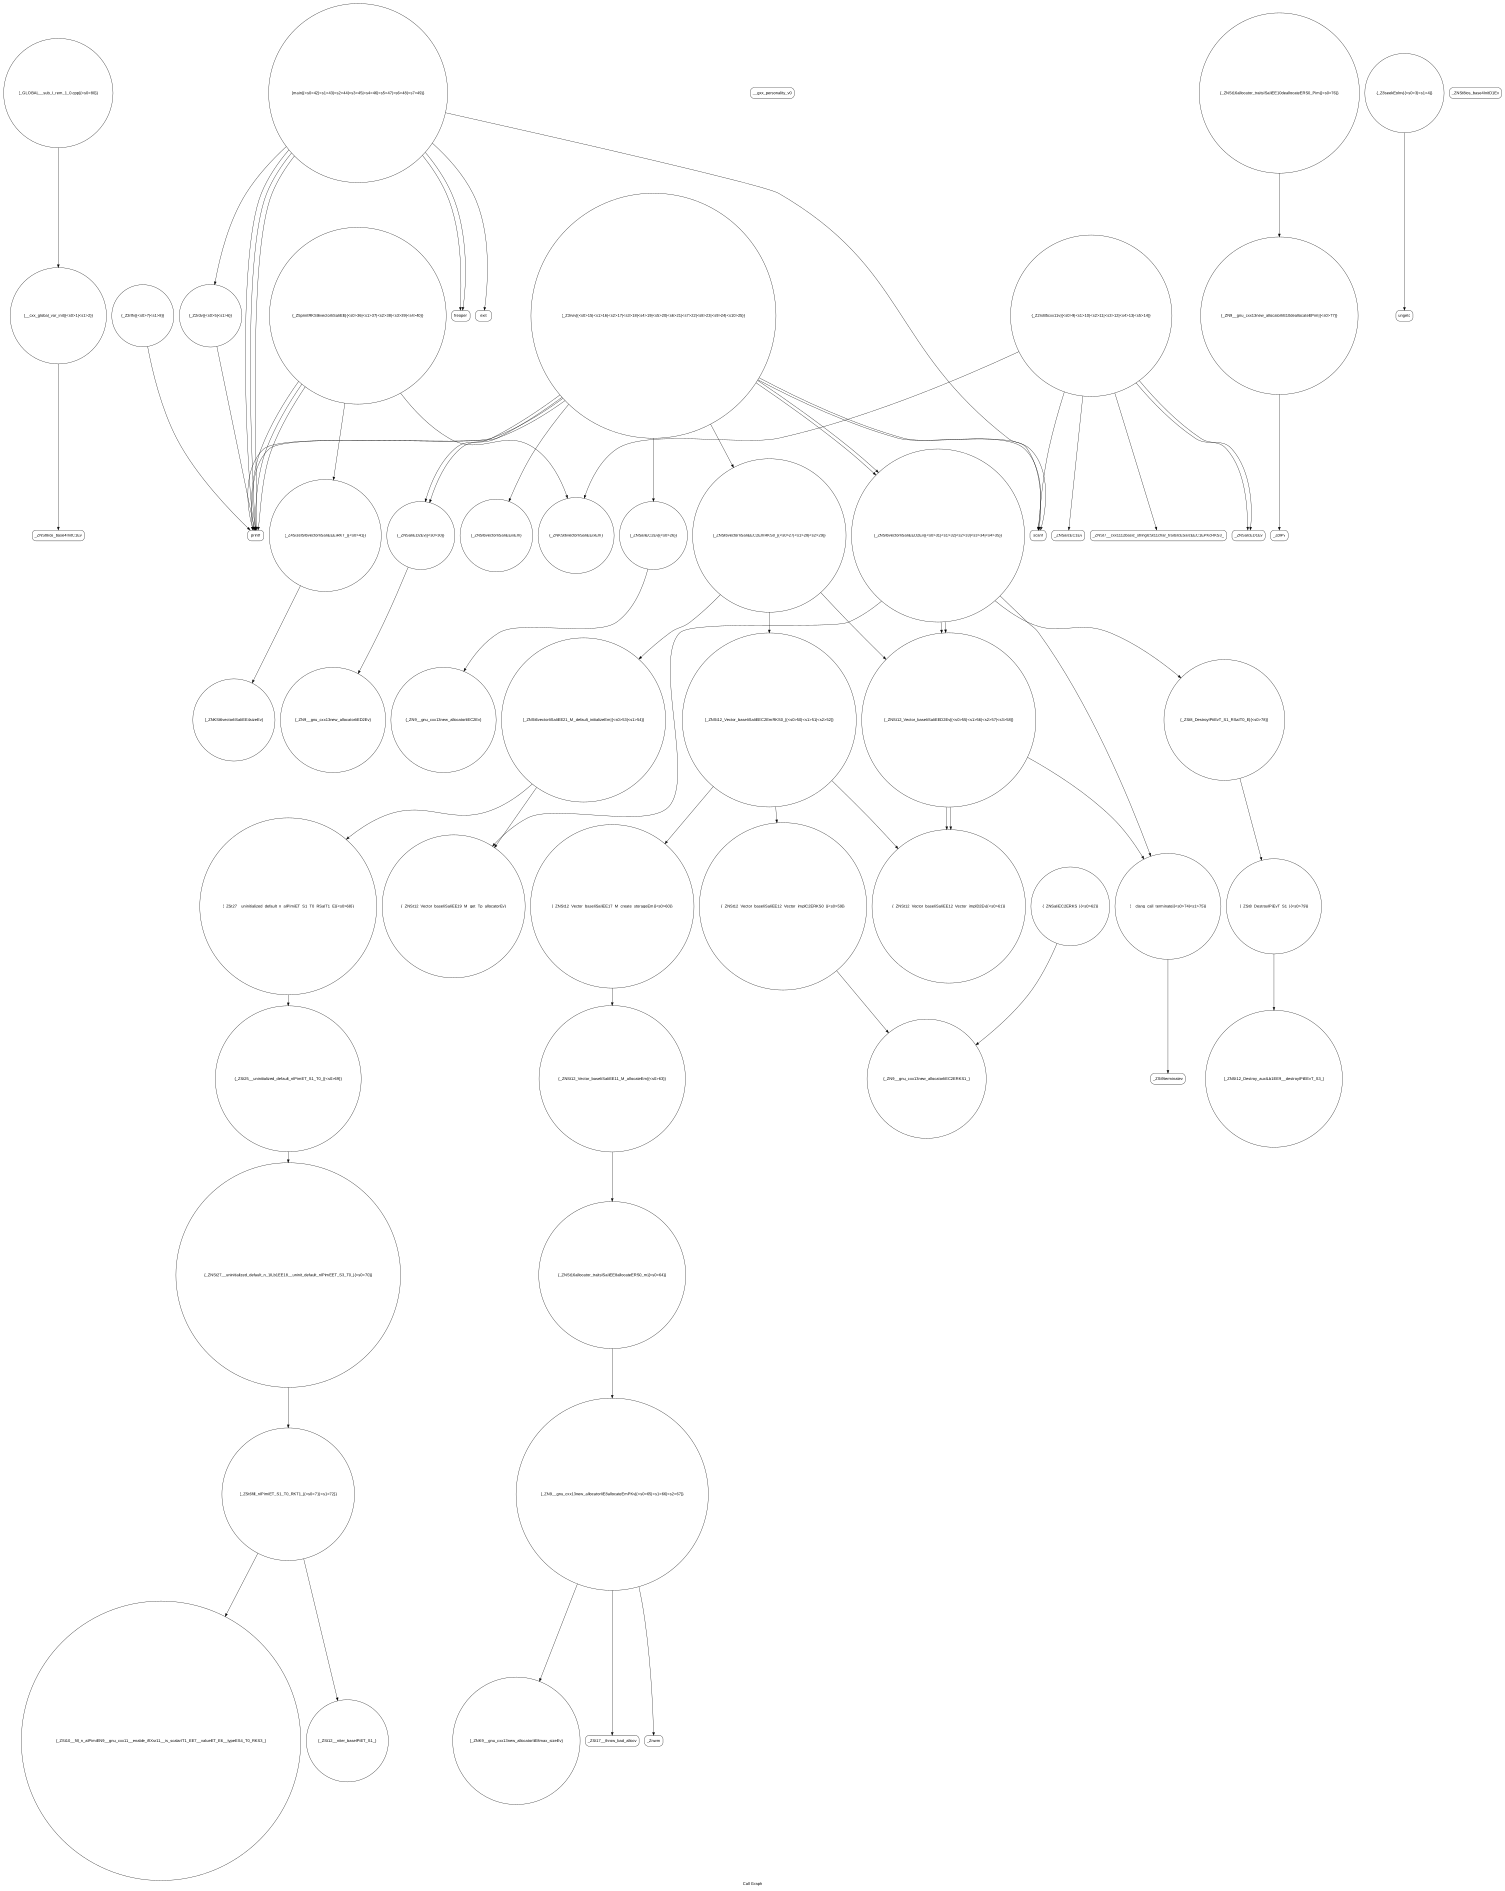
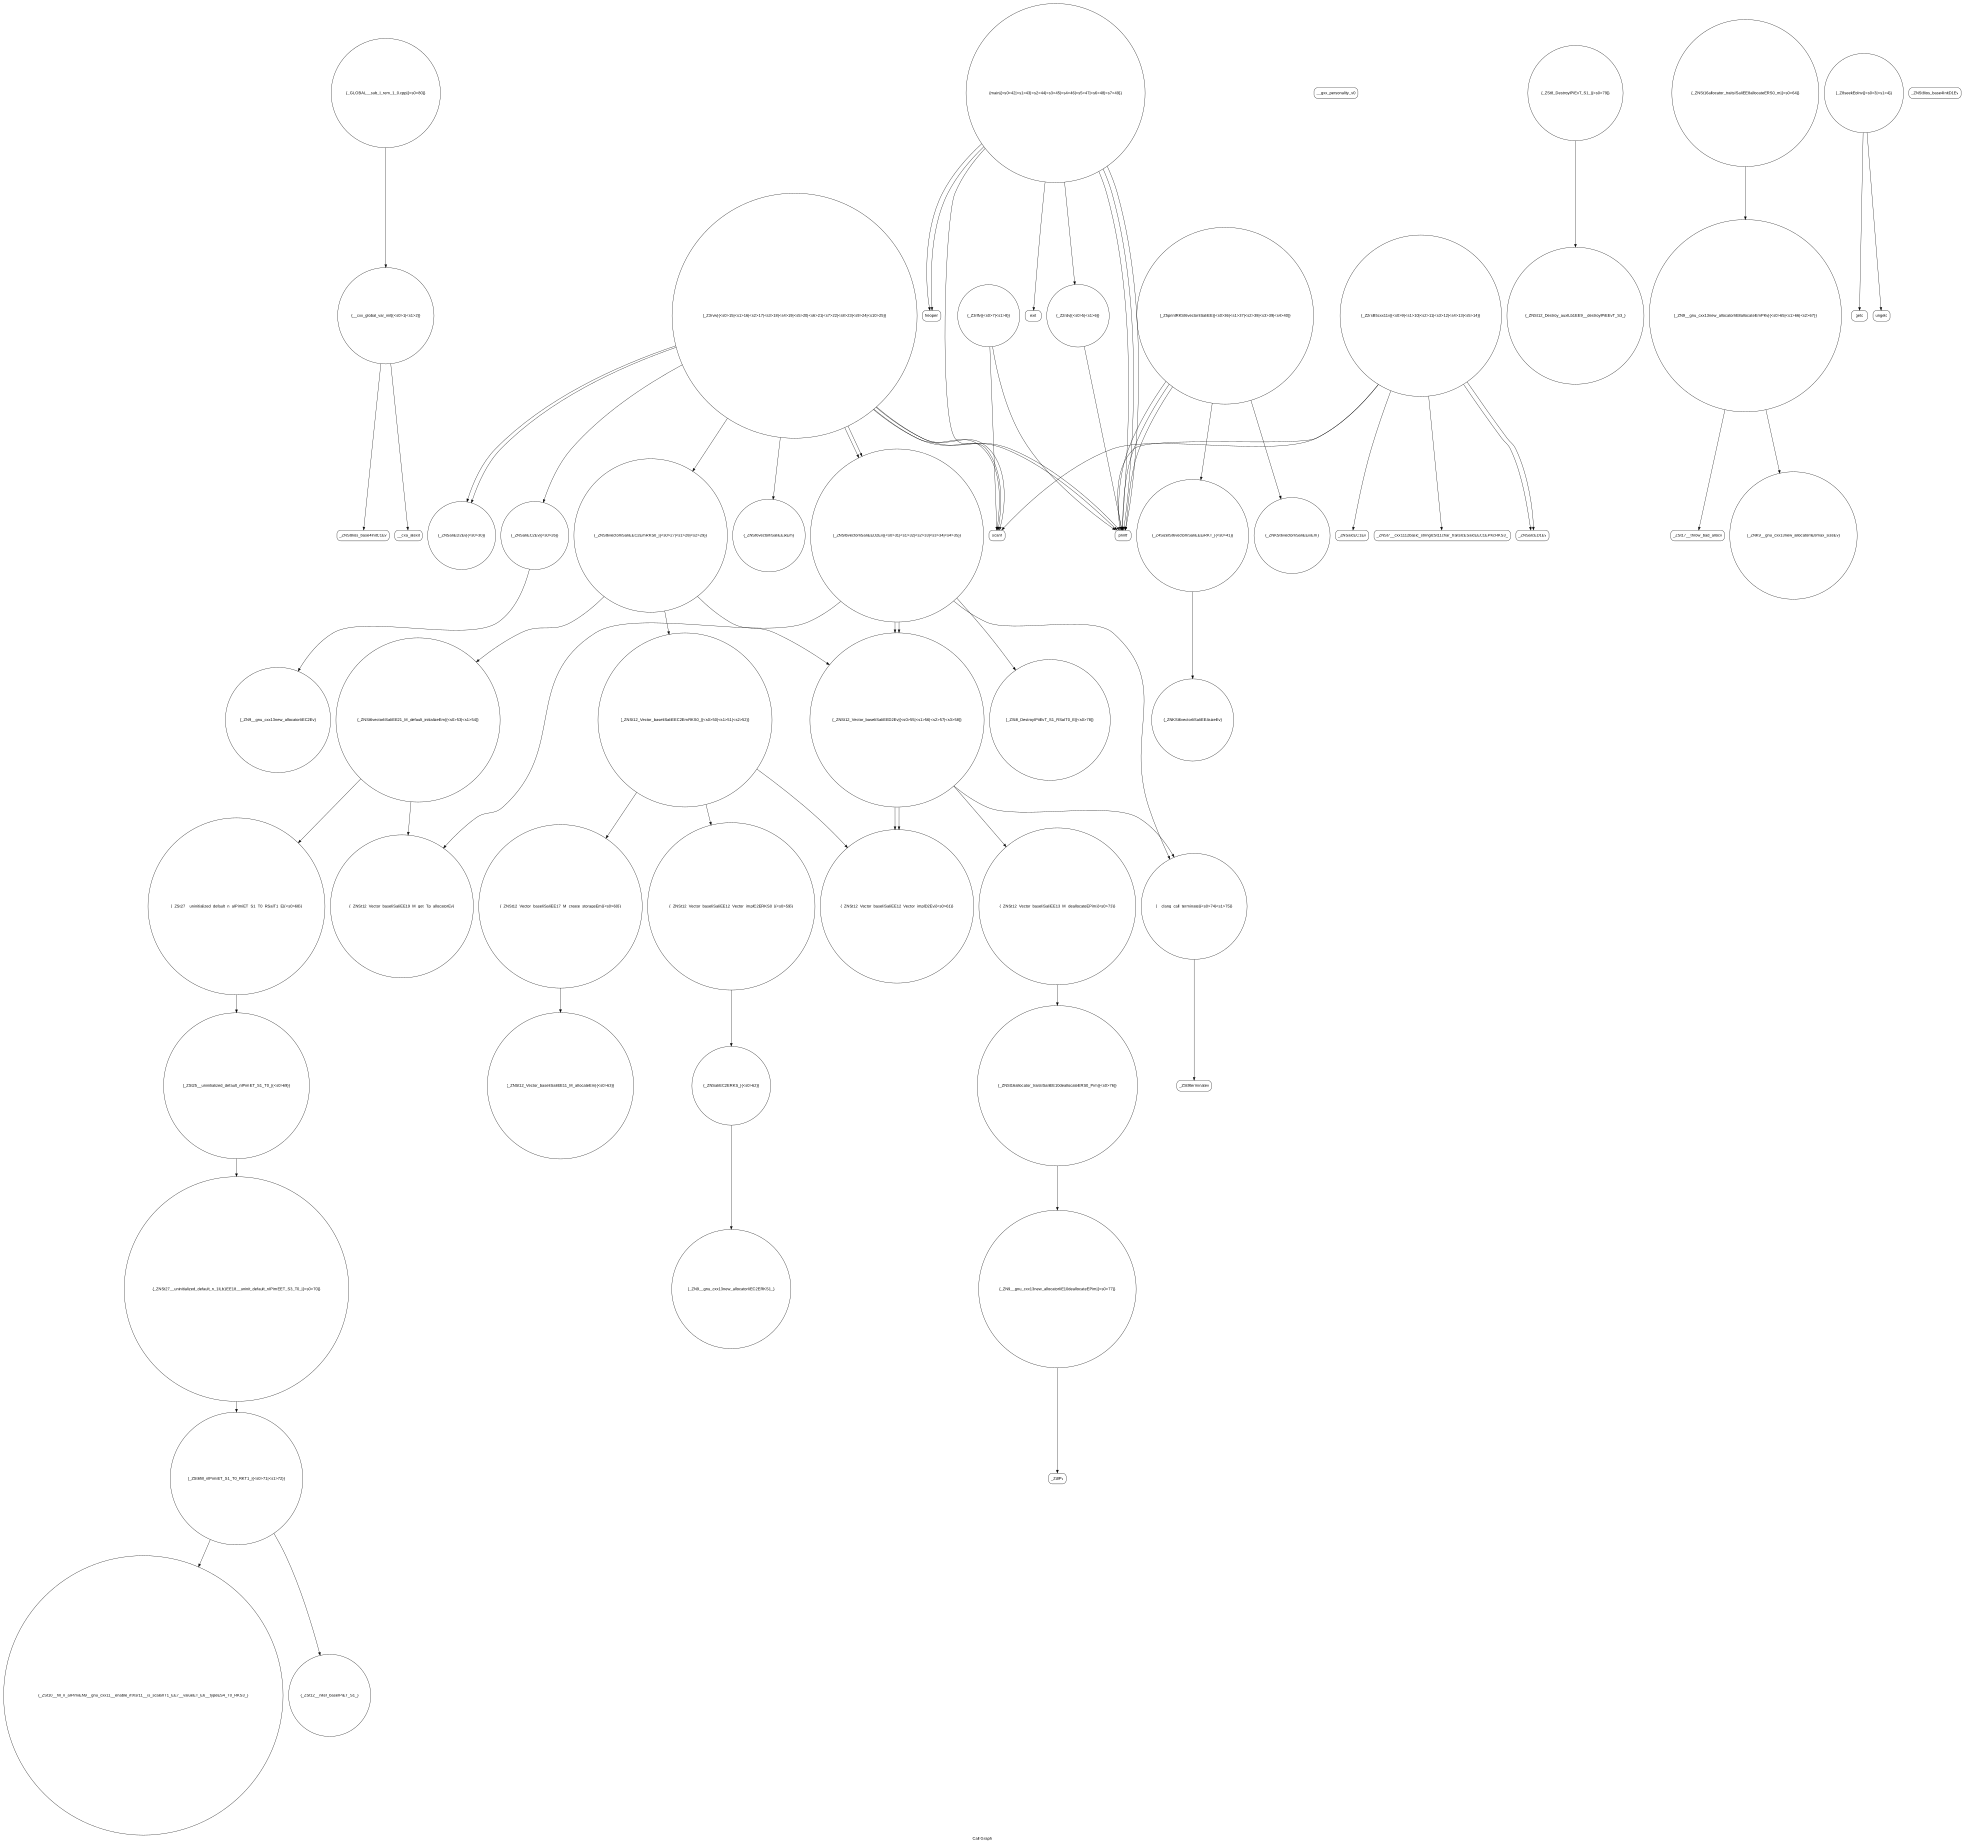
node "getc": added
edge "{_Z2rsB5cxx11v|{<s0>9|<s1>10|<s2>11|<s3>12|<s4>13|<s5>14}}" -> "{_ZNKSt6vectorIiSaIiEEixEm}": now "{_Z2rsB5cxx11v|{<s0>9|<s1>10|<s2>11|<s3>12|<s4>13|<s5>14}}" -> "printf"
edge "{_Z3rlfv|{<s0>7|<s1>8}}" -> "scanf": added
node "__cxa_atexit": added
node "{_ZN9__gnu_cxx13new_allocatorIiED2Ev}": removed
edge "{_ZSt8_DestroyIPiiEvT_S1_RSaIT0_E|{<s0>78}}" -> "{_ZSt8_DestroyIPiEvT_S1_|{<s0>79}}": removed
node "{_ZNSt12_Vector_baseIiSaIiEE13_M_deallocateEPim|{<s0>73}}": added
edge "{_ZNSt12_Vector_baseIiSaIiEE12_Vector_implC2ERKS0_|{<s0>59}}" -> "{_ZN9__gnu_cxx13new_allocatorIiEC2ERKS1_}": now "{_ZNSt12_Vector_baseIiSaIiEE12_Vector_implC2ERKS0_|{<s0>59}}" -> "{_ZNSaIiEC2ERKS_|{<s0>62}}"
edge "{_ZNSt12_Vector_baseIiSaIiEE11_M_allocateEm|{<s0>63}}" -> "{_ZNSt16allocator_traitsISaIiEE8allocateERS0_m|{<s0>64}}": removed
node "_Znwm": removed
